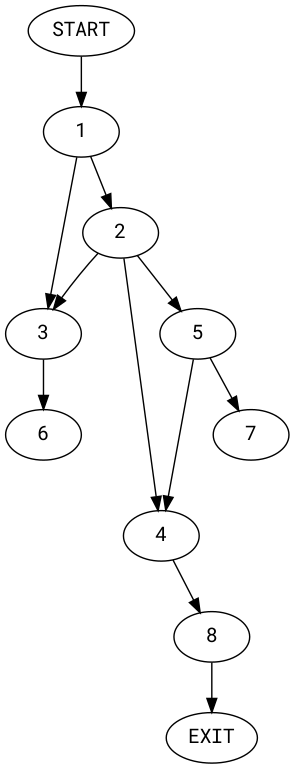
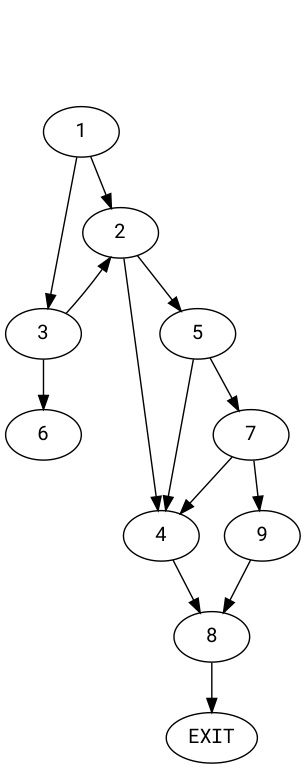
node "START": removed
edge "2" -> "3": reversed
edge "7" -> "4": added
node "9": added
